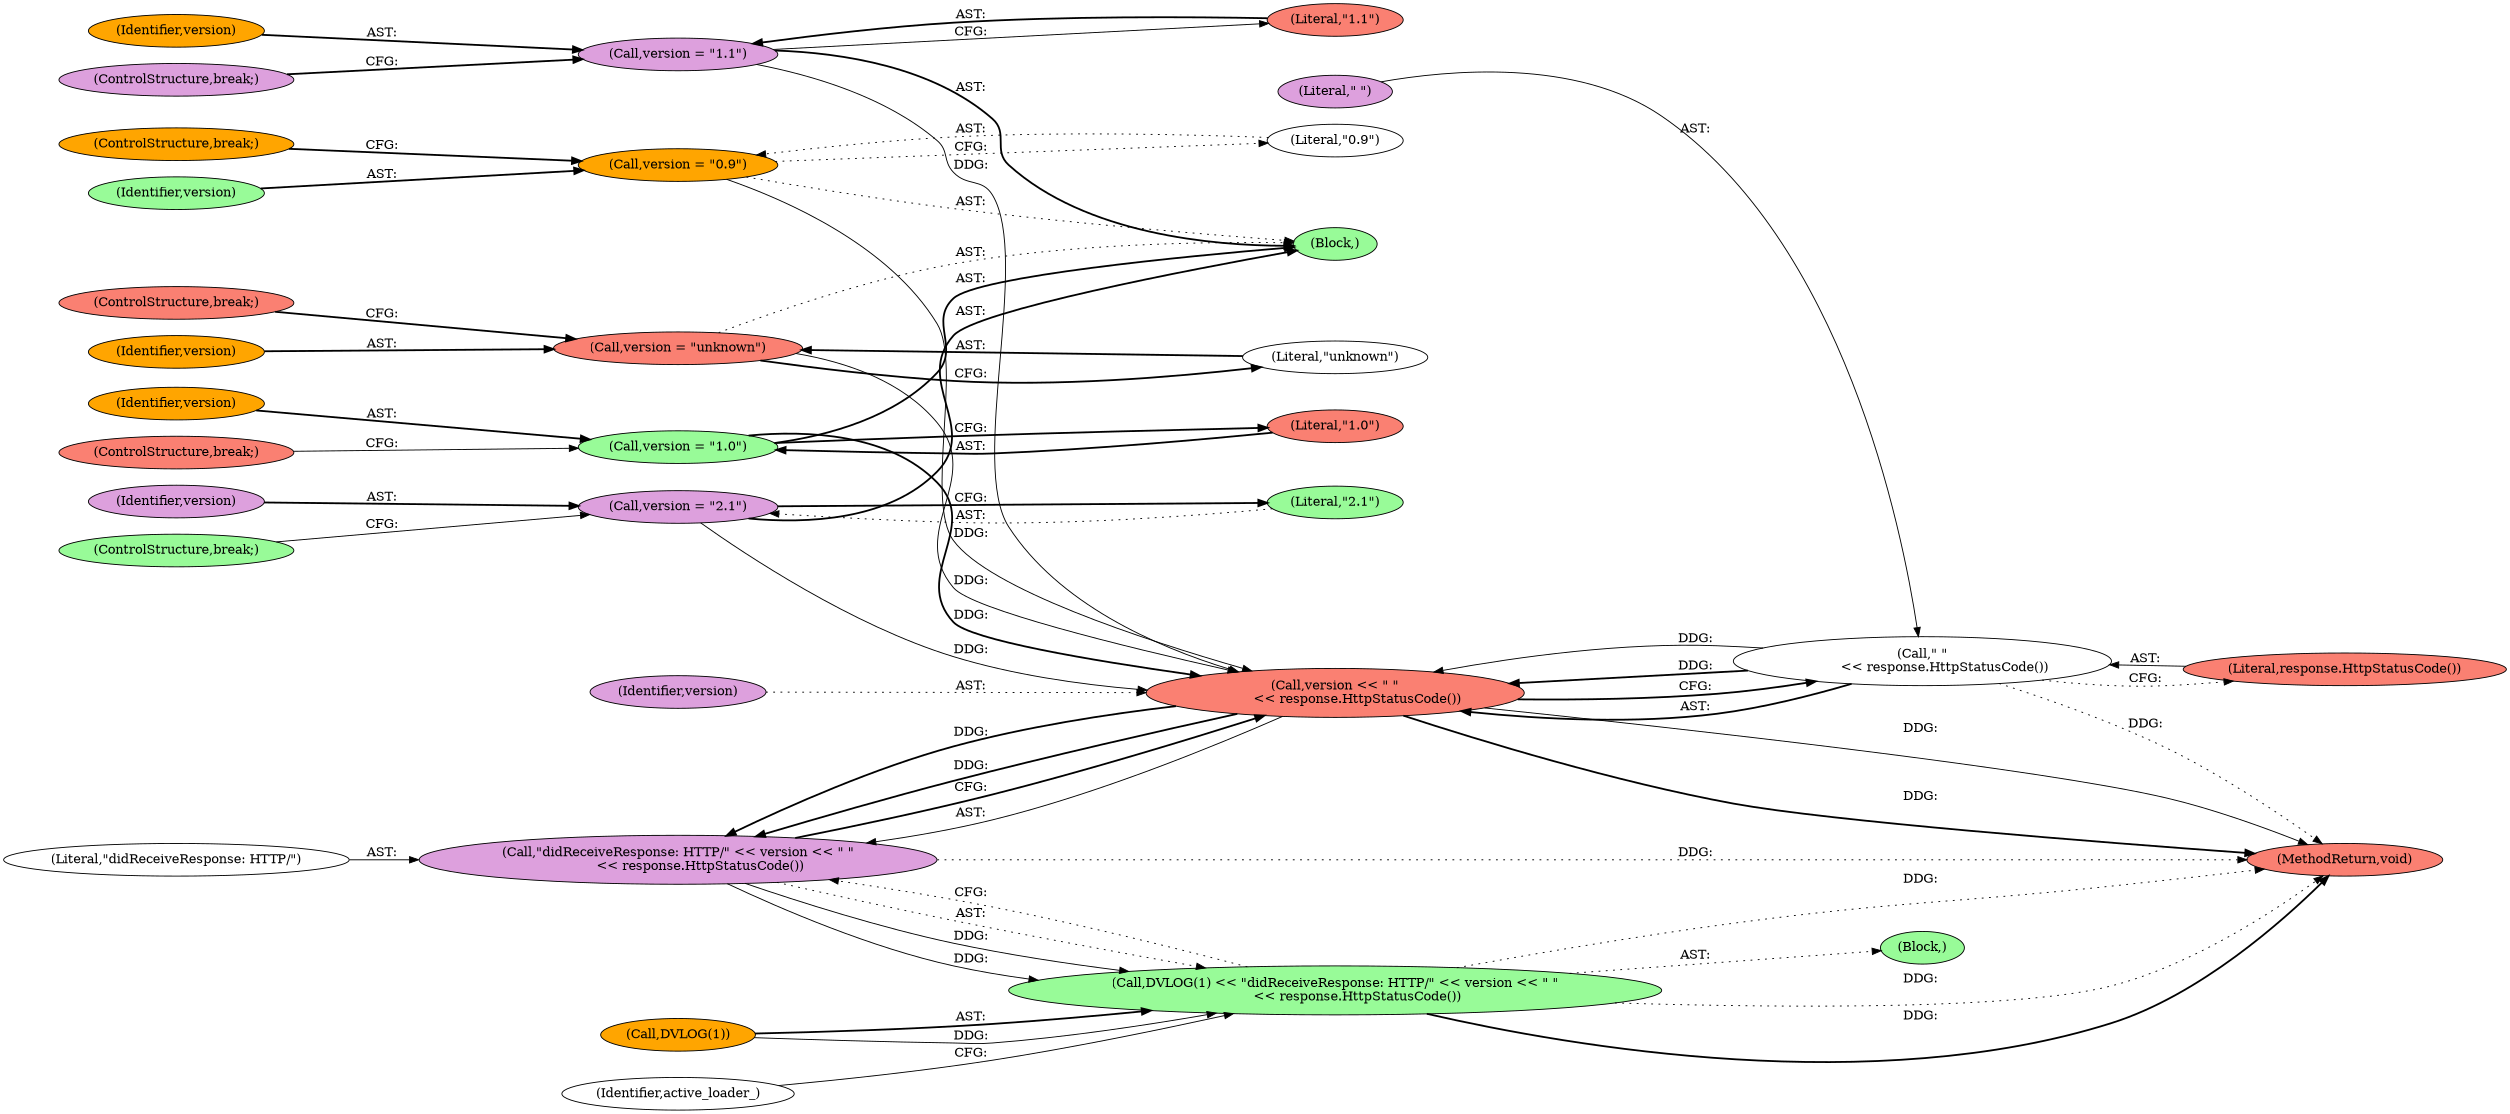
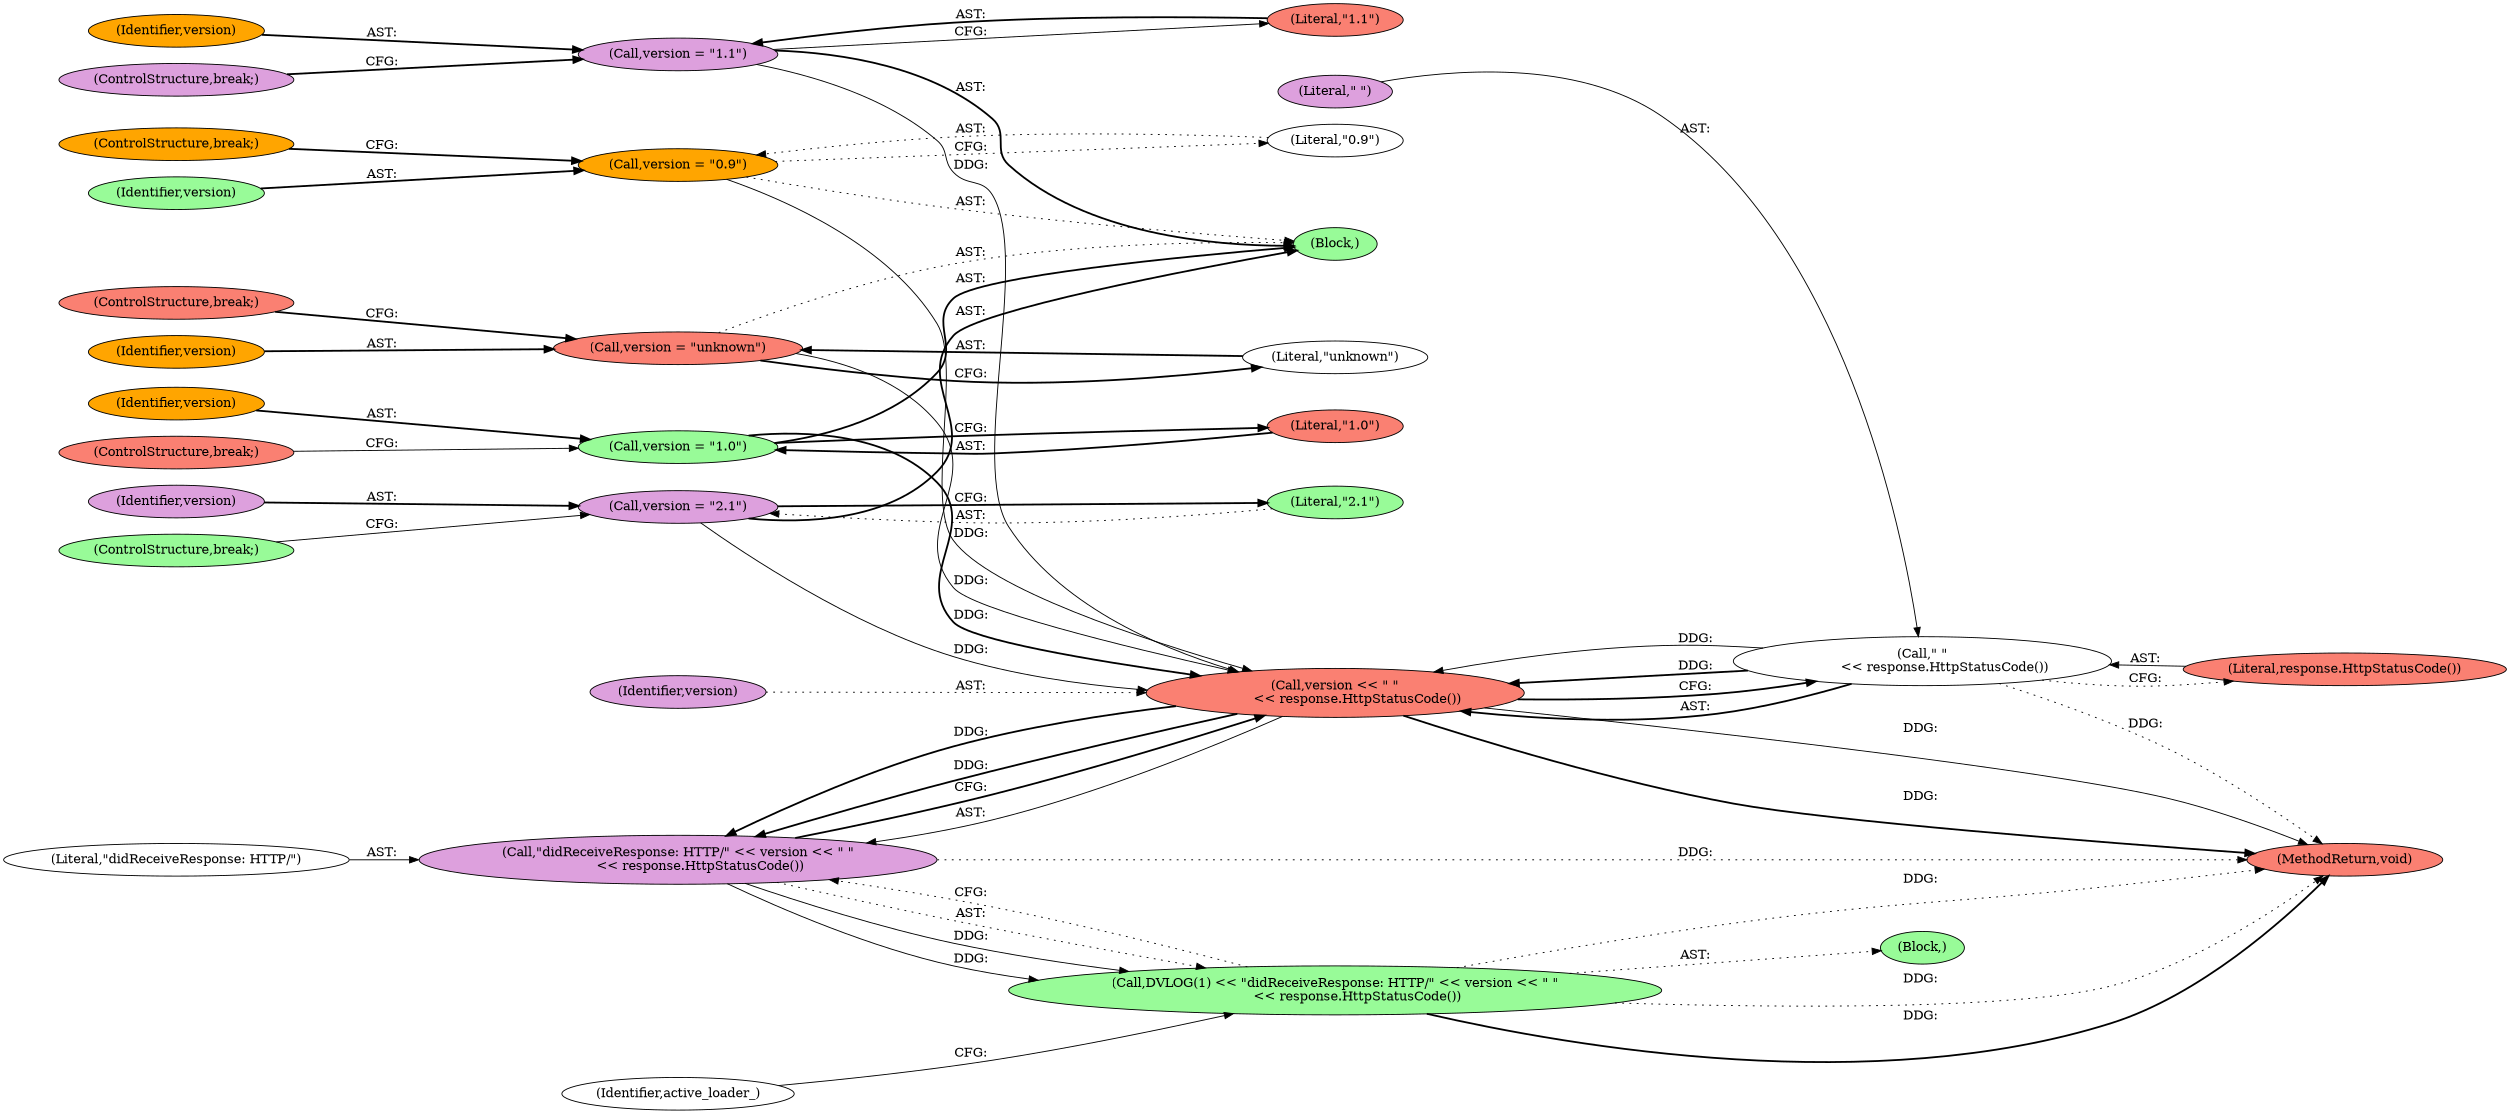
node "(Call,DVLOG(1))": removed
